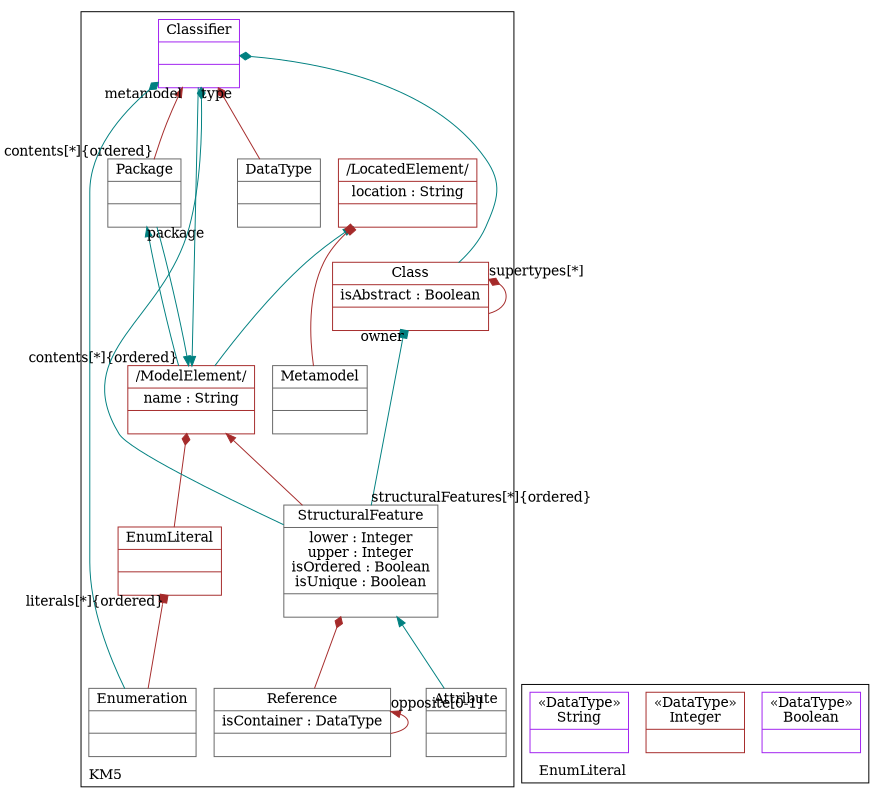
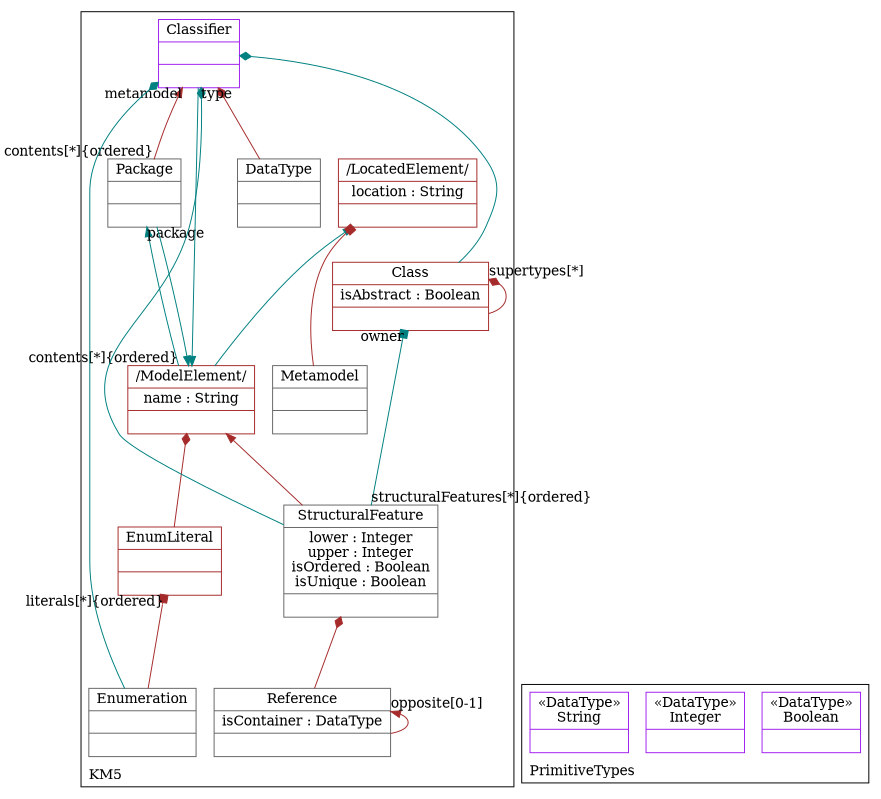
node "Attribute": removed
node "Integer": color brown -> purple
cluster "EnumLiteral": label "EnumLiteral" -> "PrimitiveTypes"
